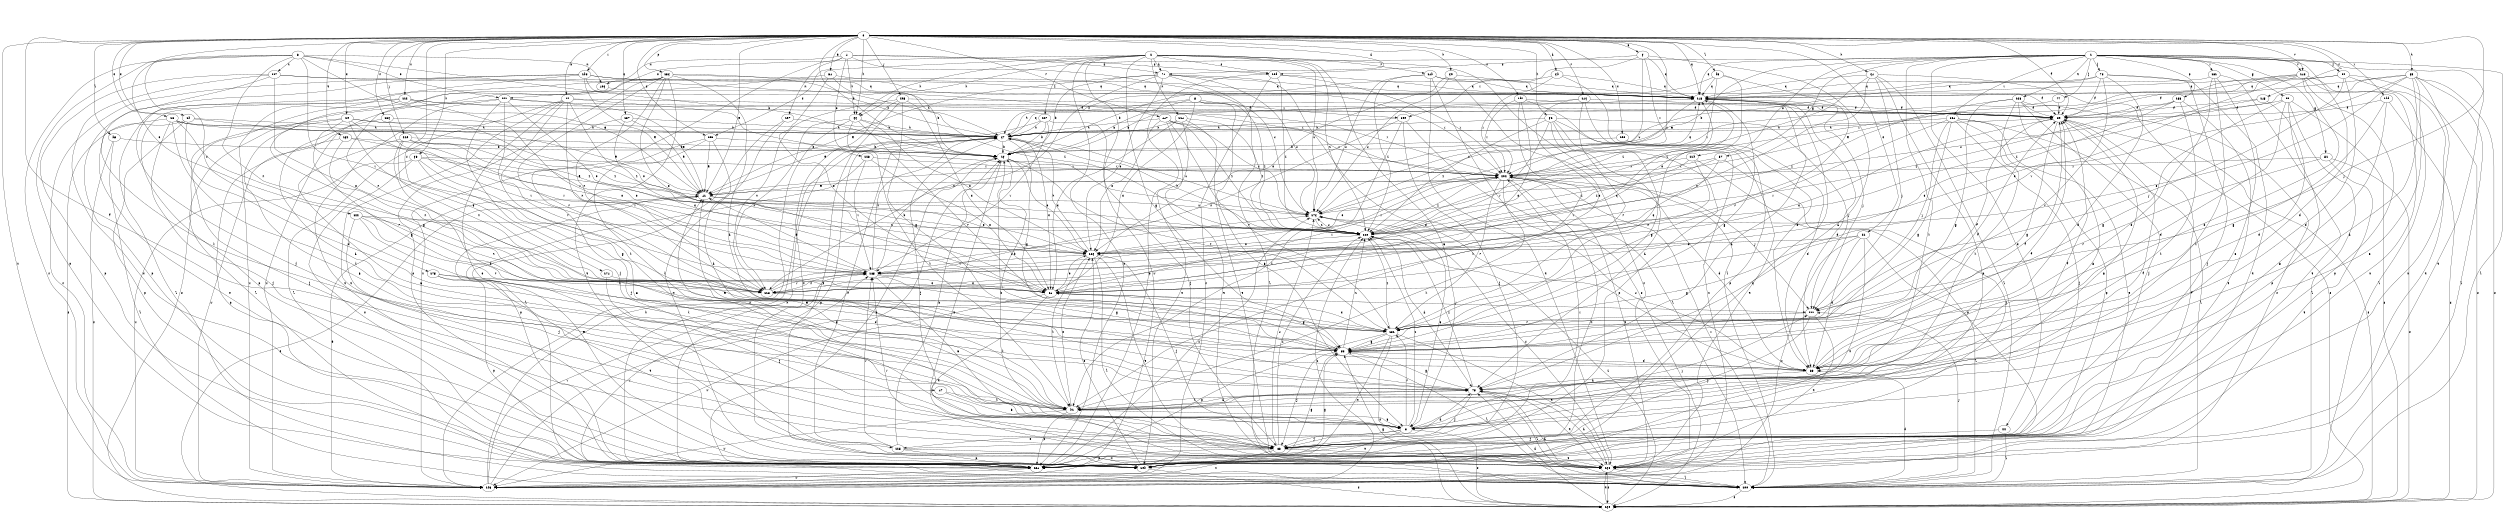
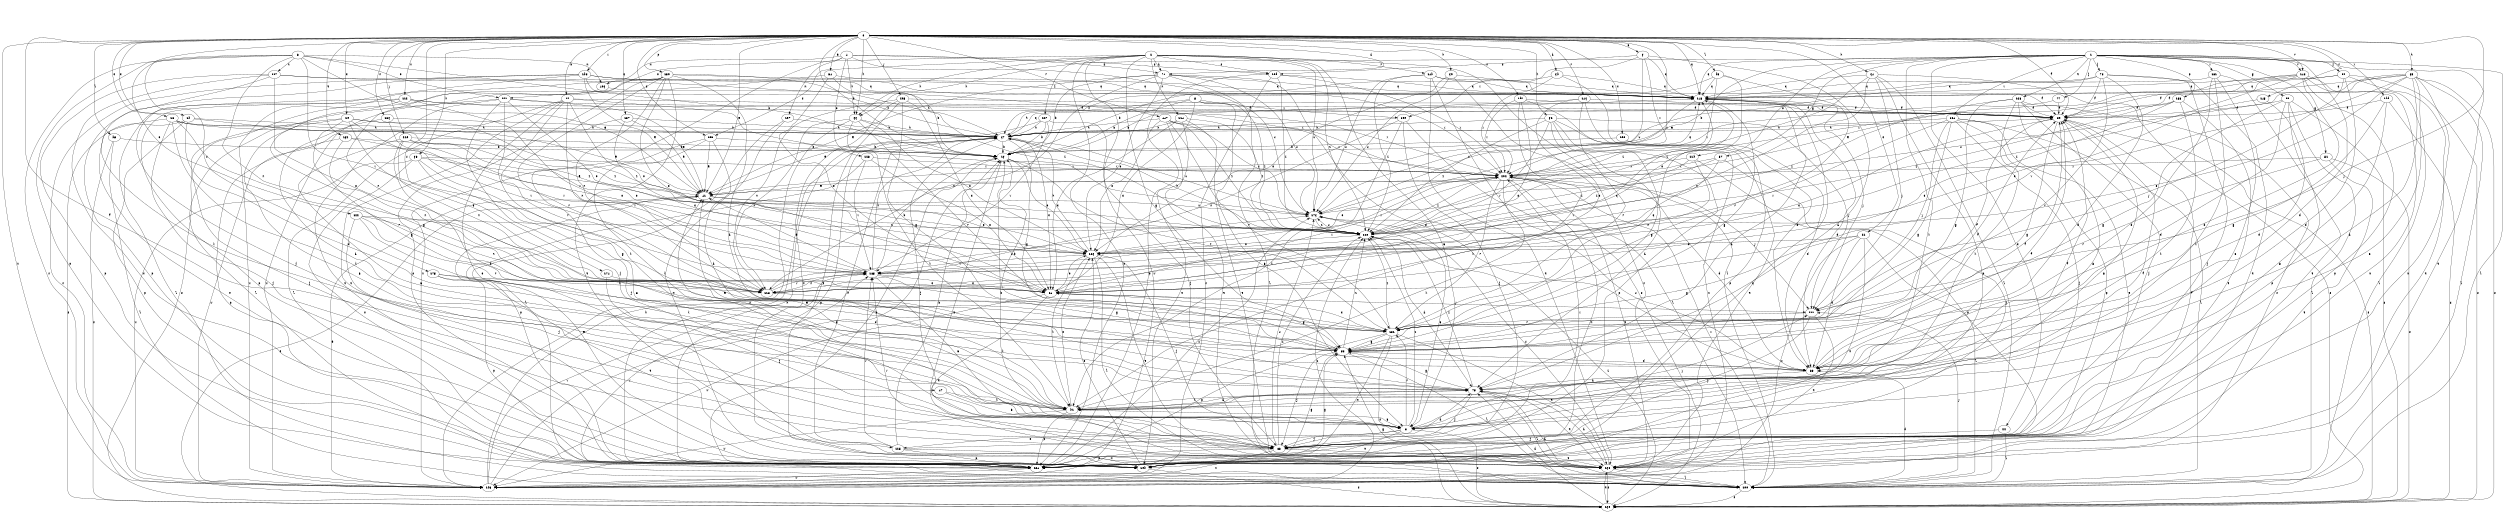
node "136": label "136" -> "130"
edge "145" -> "50": now "65" -> "50"
